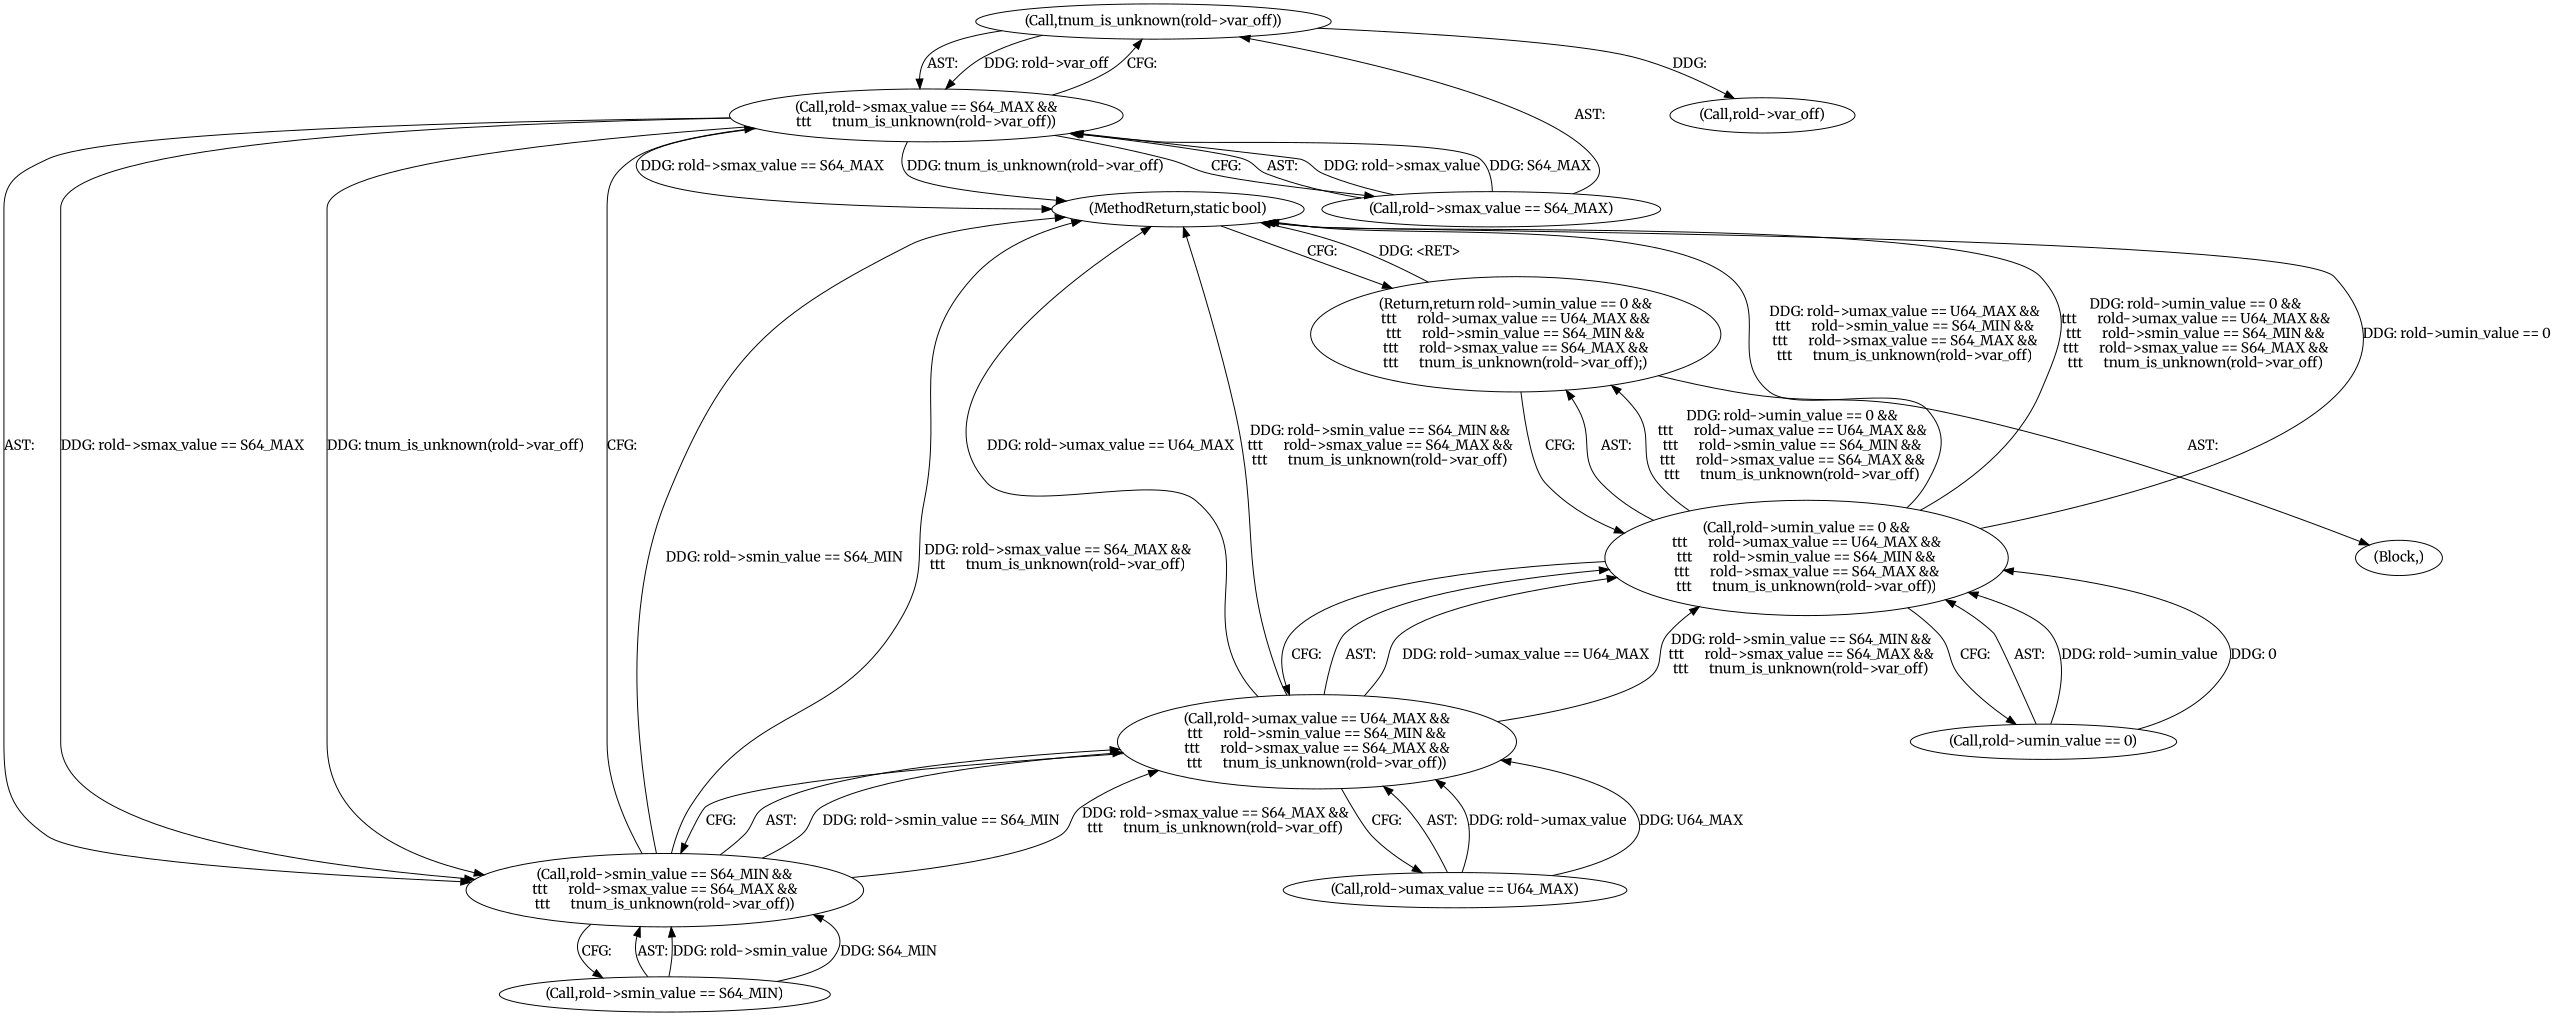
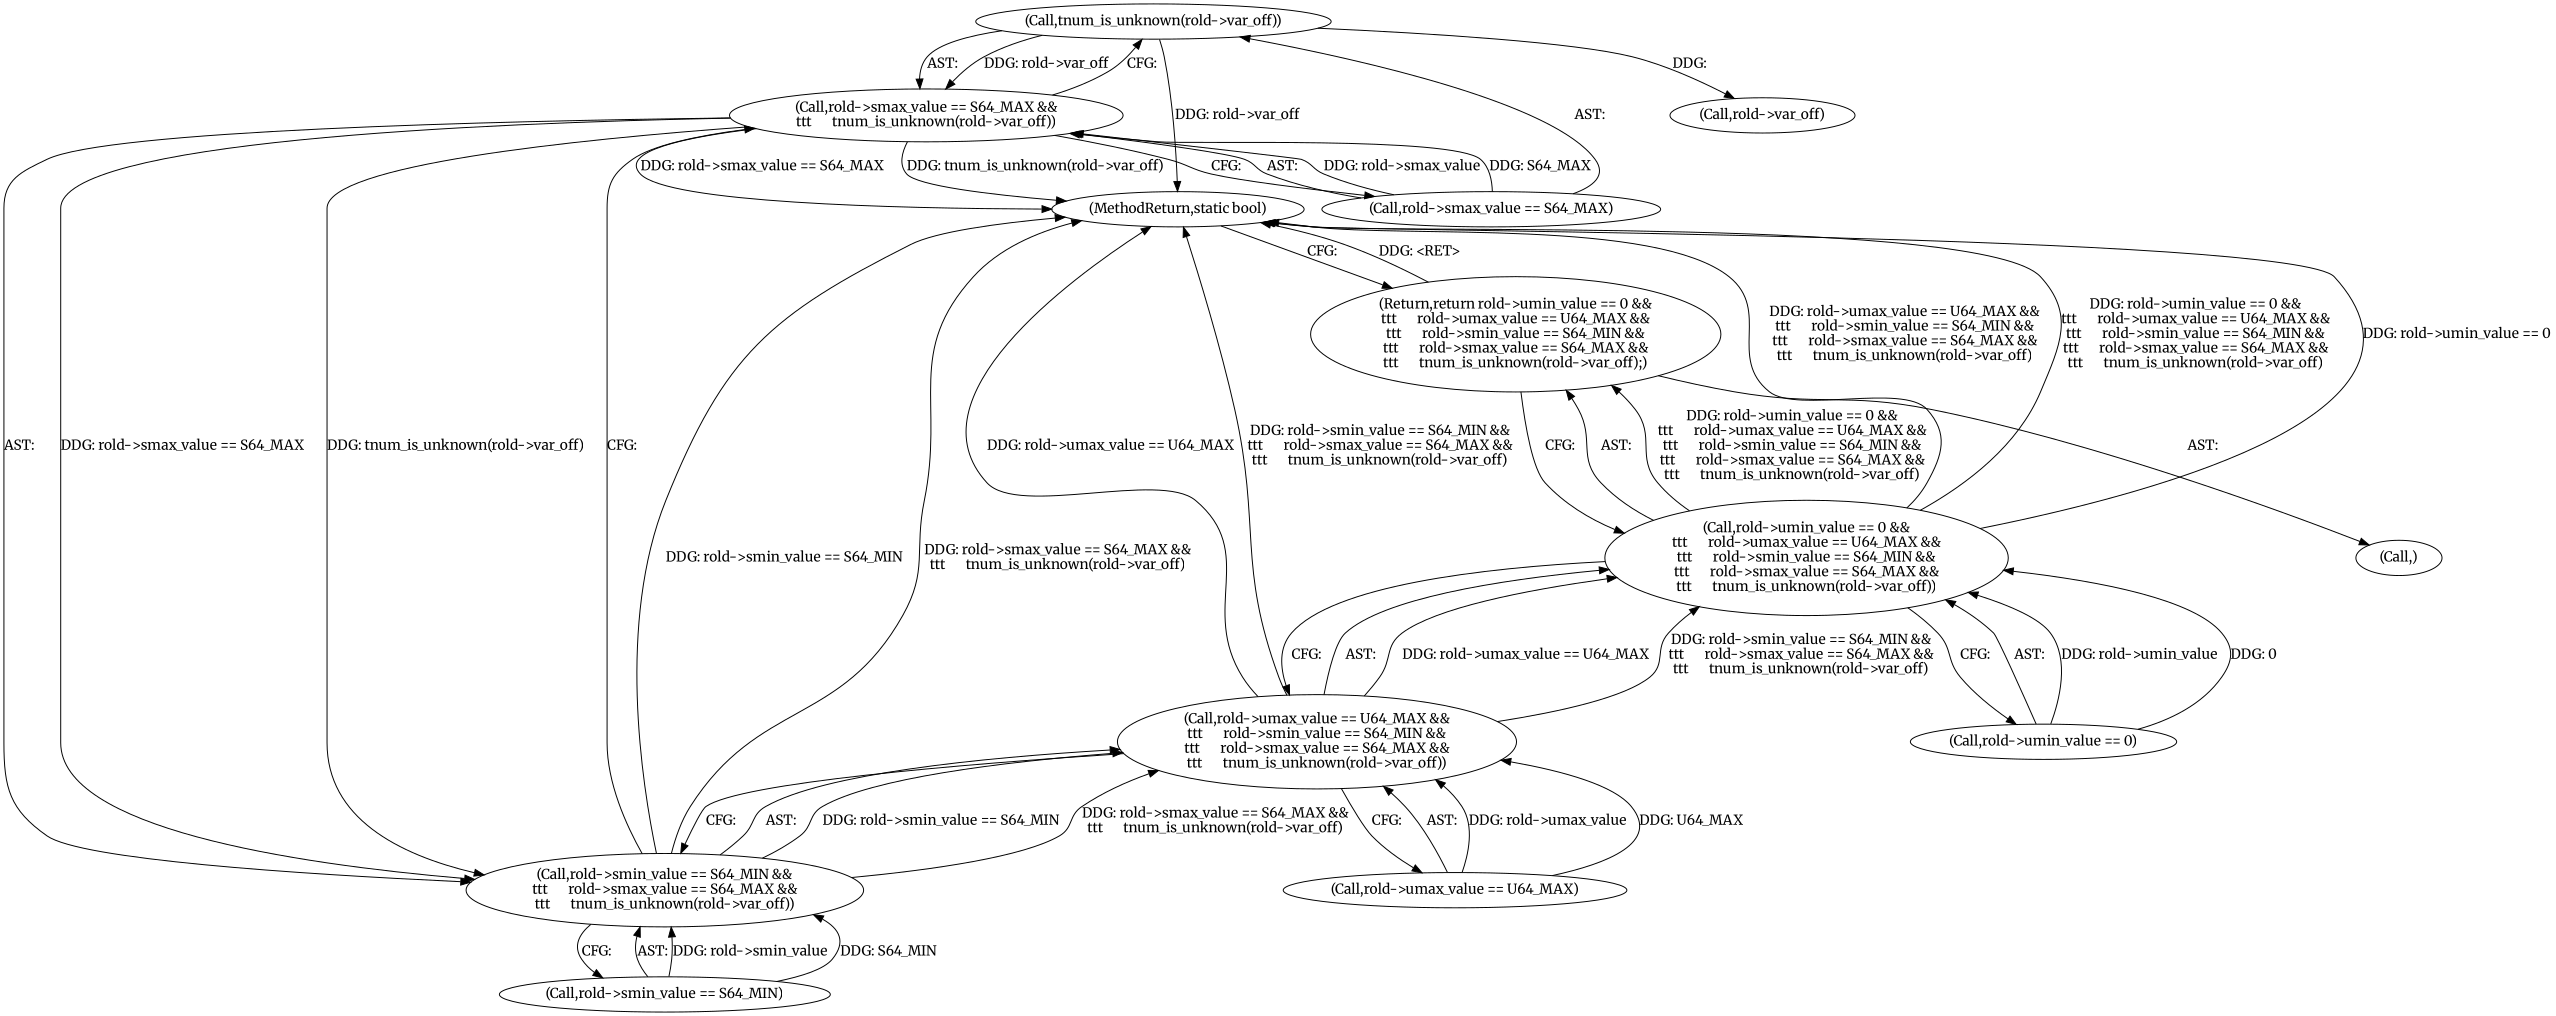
edge "(Call,tnum_is_unknown(rold->var_off))" -> "(MethodReturn,static bool)": added, label "DDG: rold->var_off"
node "(Block,)": label "(Block,)" -> "(Call,)"
